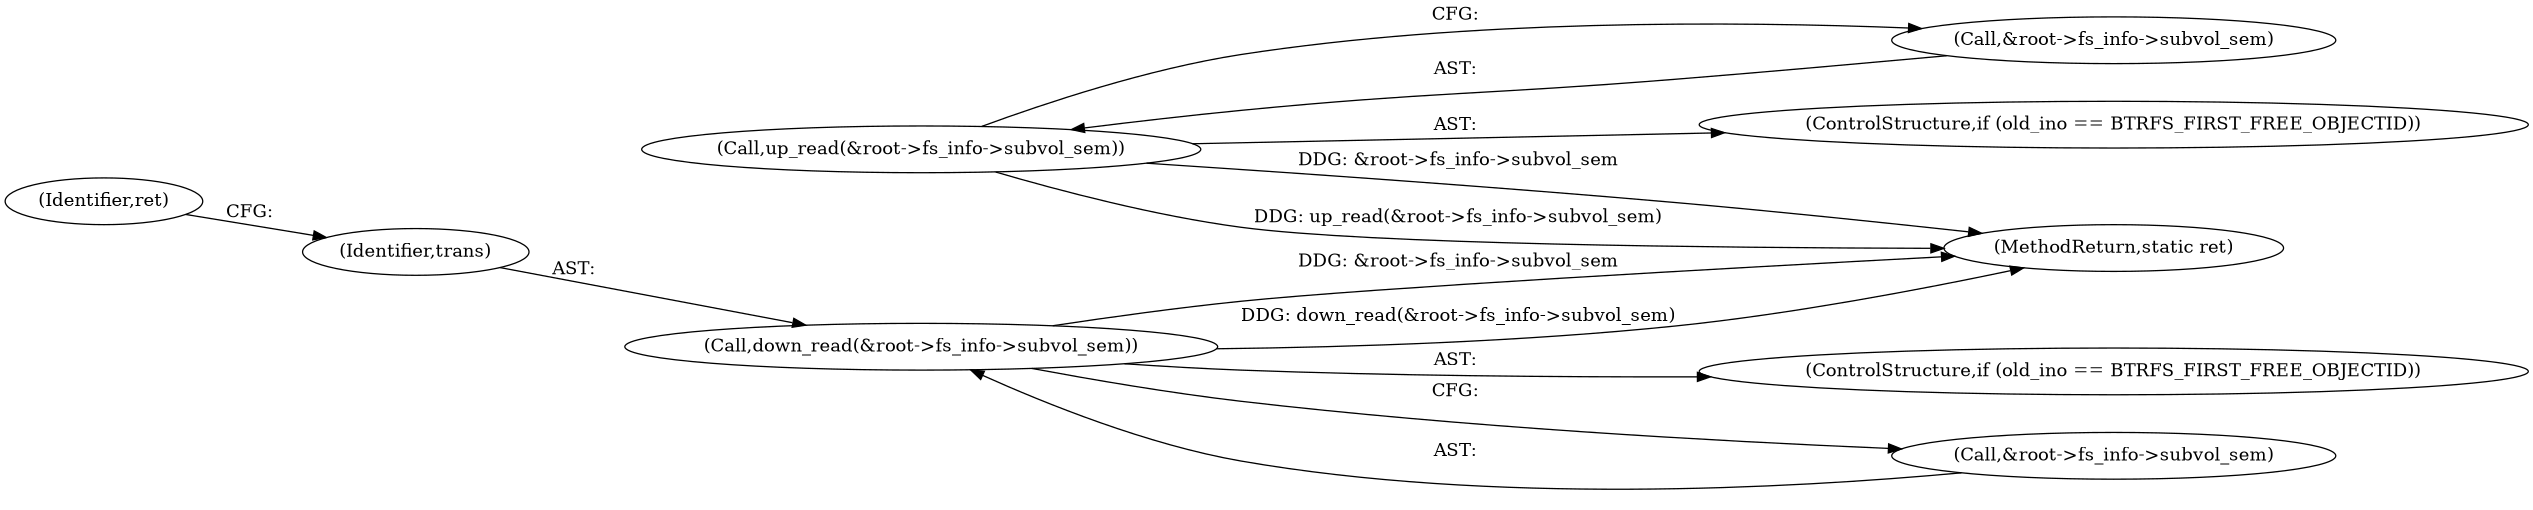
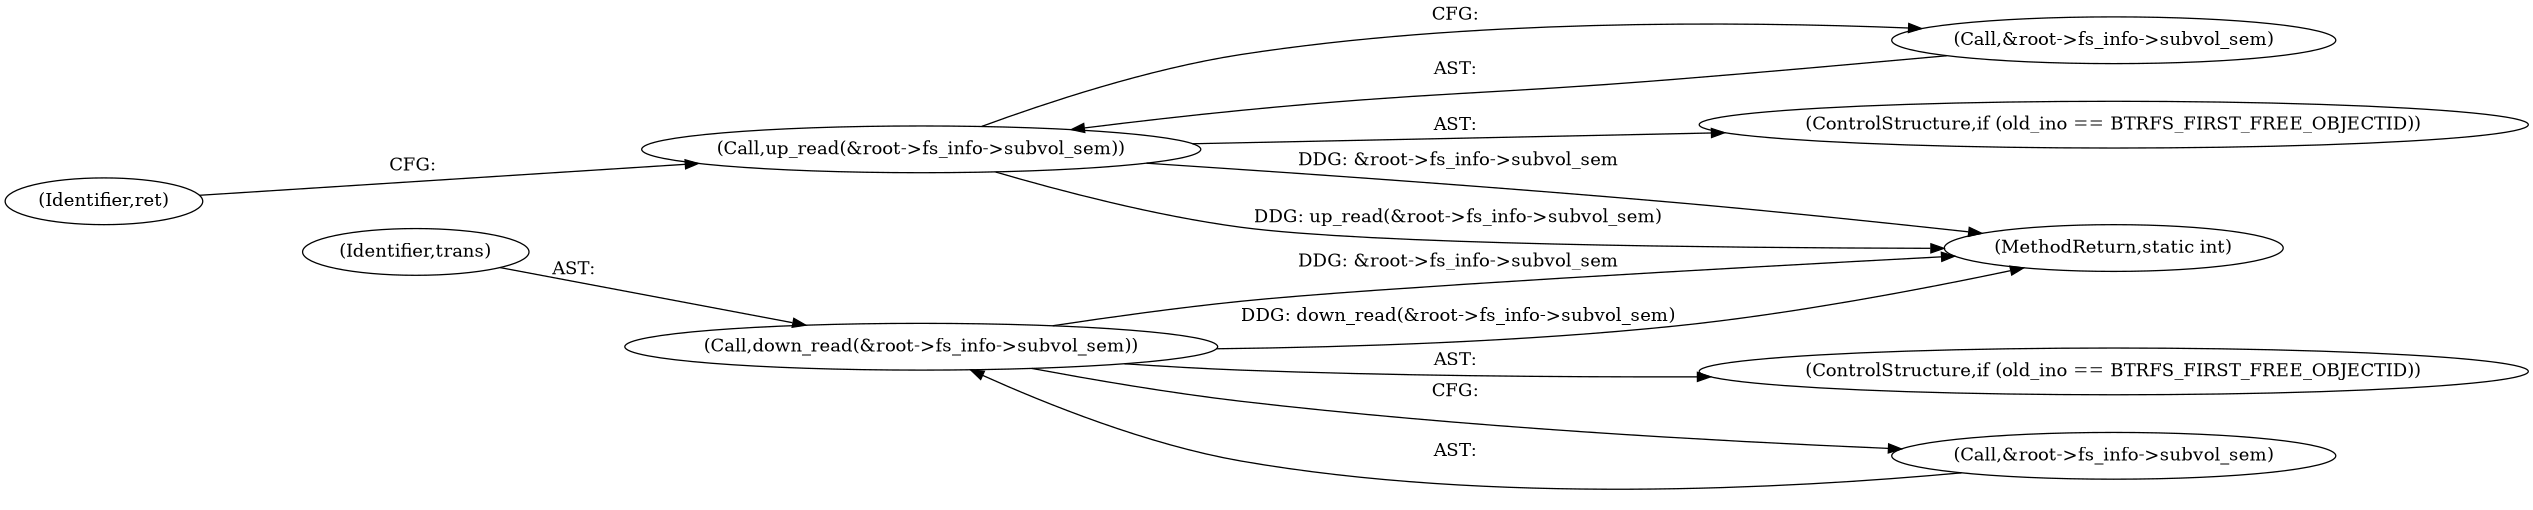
edge "(Identifier,ret)" -> "(Identifier,trans)": now "(Identifier,ret)" -> "(Call,up_read(&root->fs_info->subvol_sem))"
node "(MethodReturn,static ret)": label "(MethodReturn,static ret)" -> "(MethodReturn,static int)"
